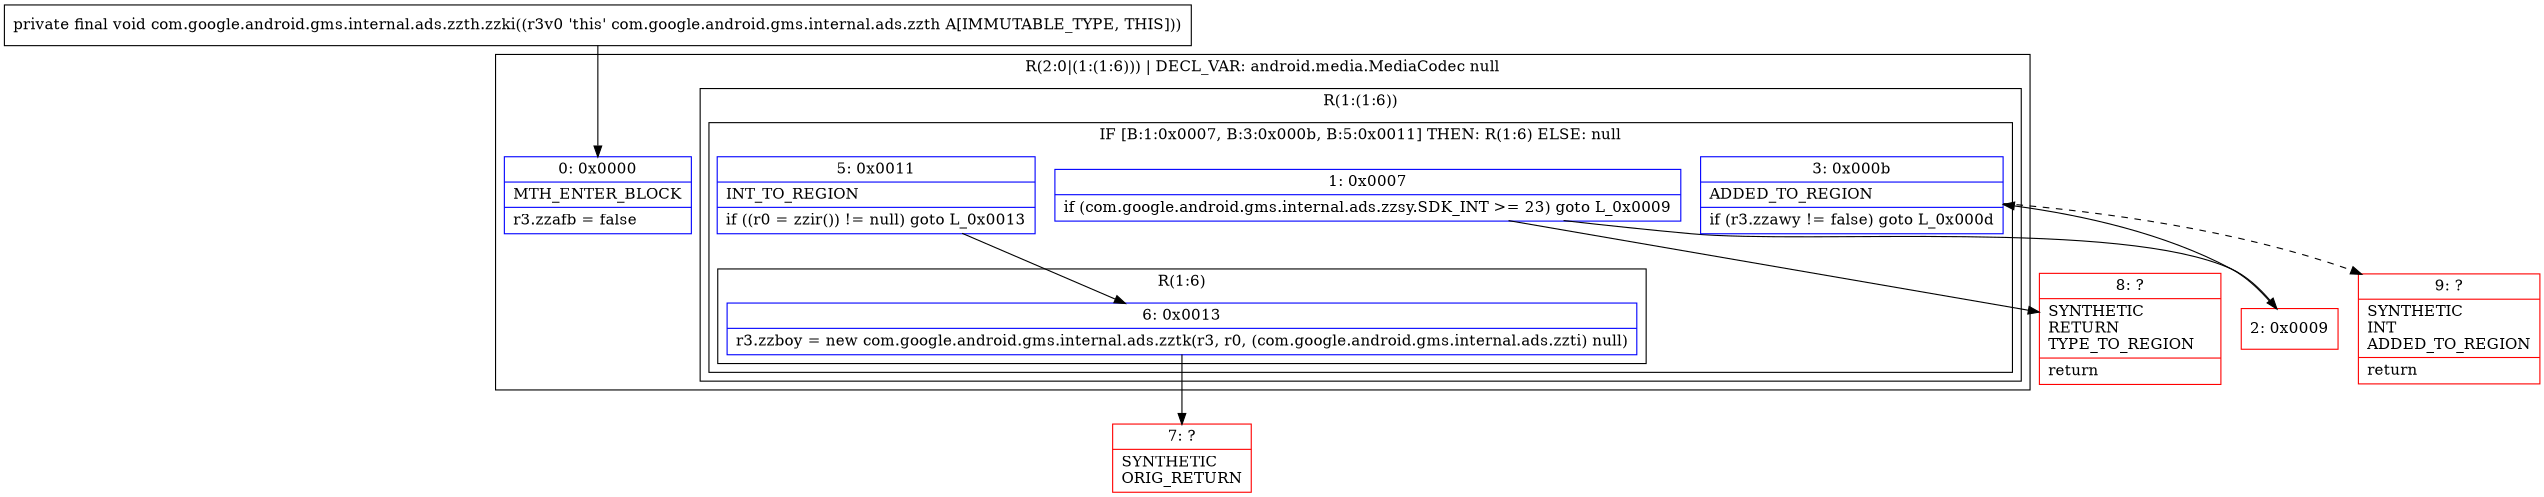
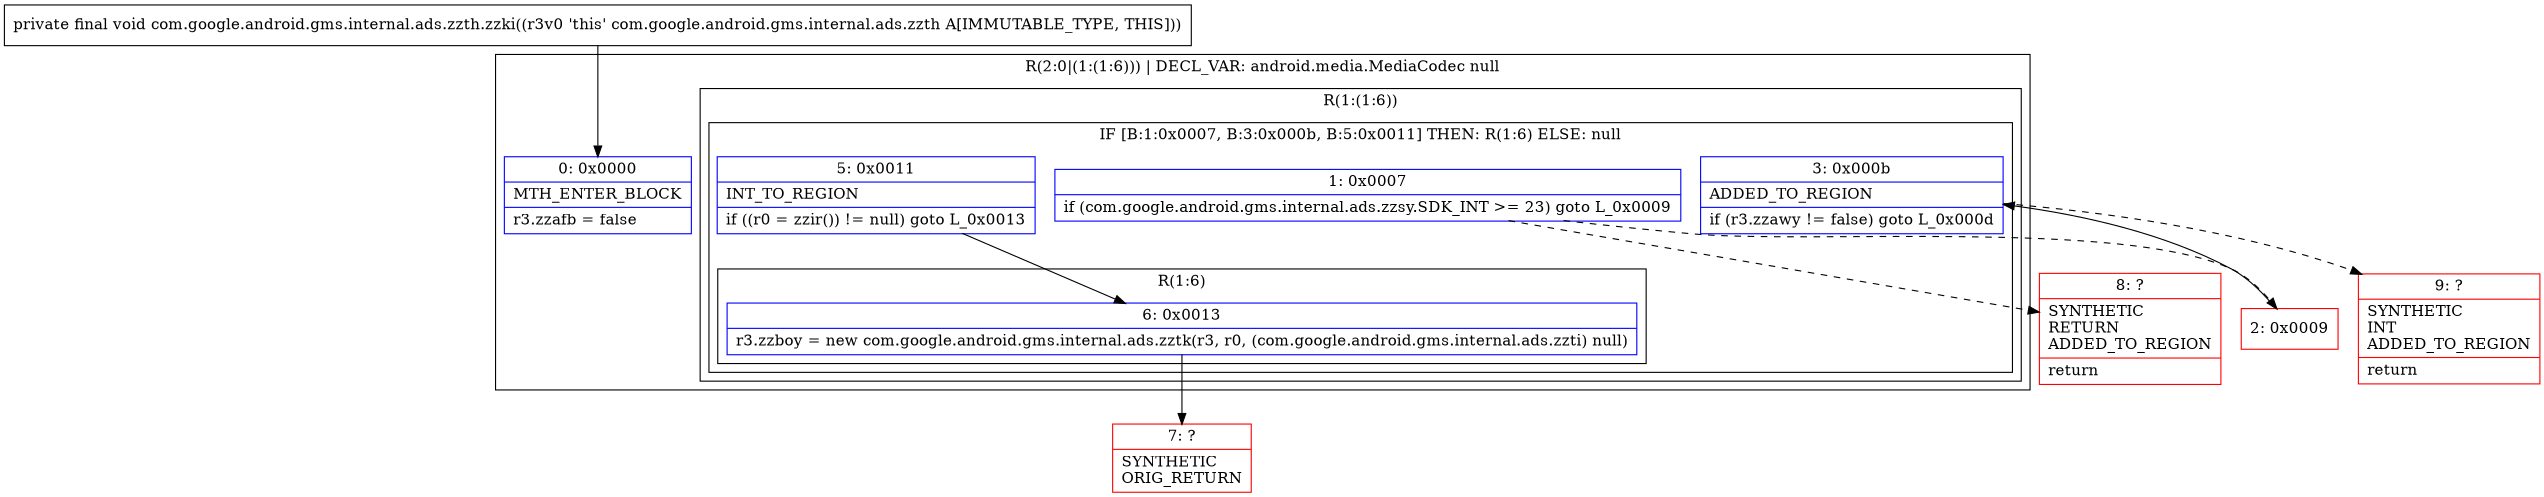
edge "1: 0x0007" -> "2: 0x0009": style solid -> dashed
edge "1: 0x0007" -> "8: ?": style solid -> dashed
node "8: ?": text "TYPE_TO_REGION" -> "ADDED_TO_REGION"
